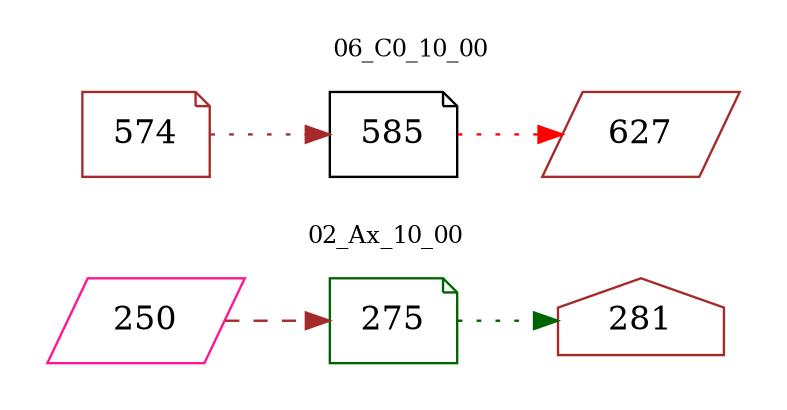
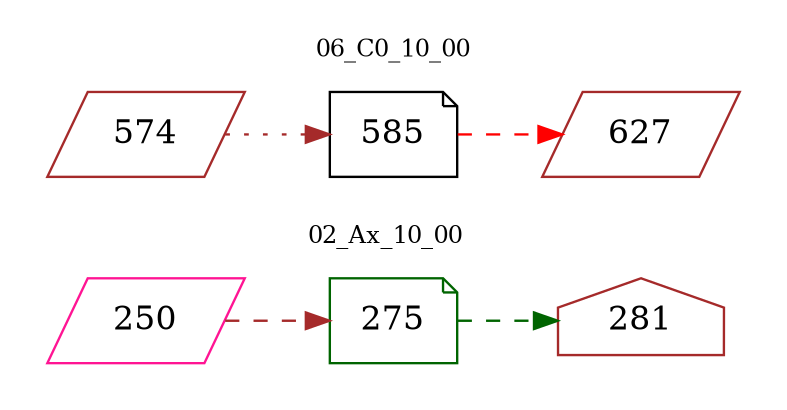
node "574": shape note -> parallelogram
edge "585" -> "627": style dotted -> dashed
edge "275" -> "281": style dotted -> dashed
